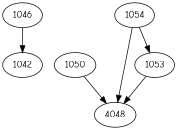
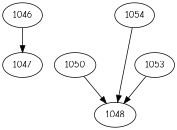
edge "1054" -> "1053": removed
node "1042": label "1042" -> "1047"
node "4048": label "4048" -> "1048"
